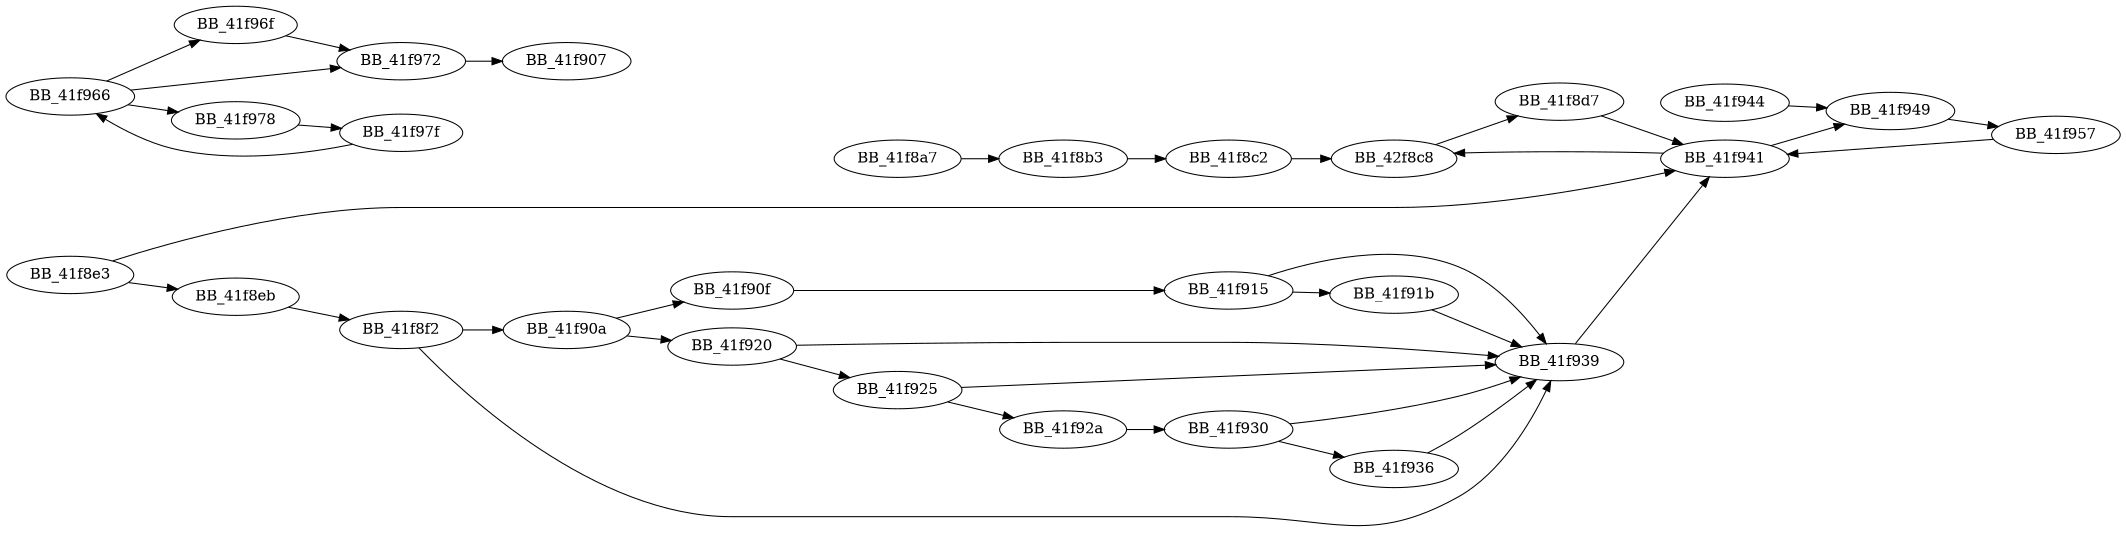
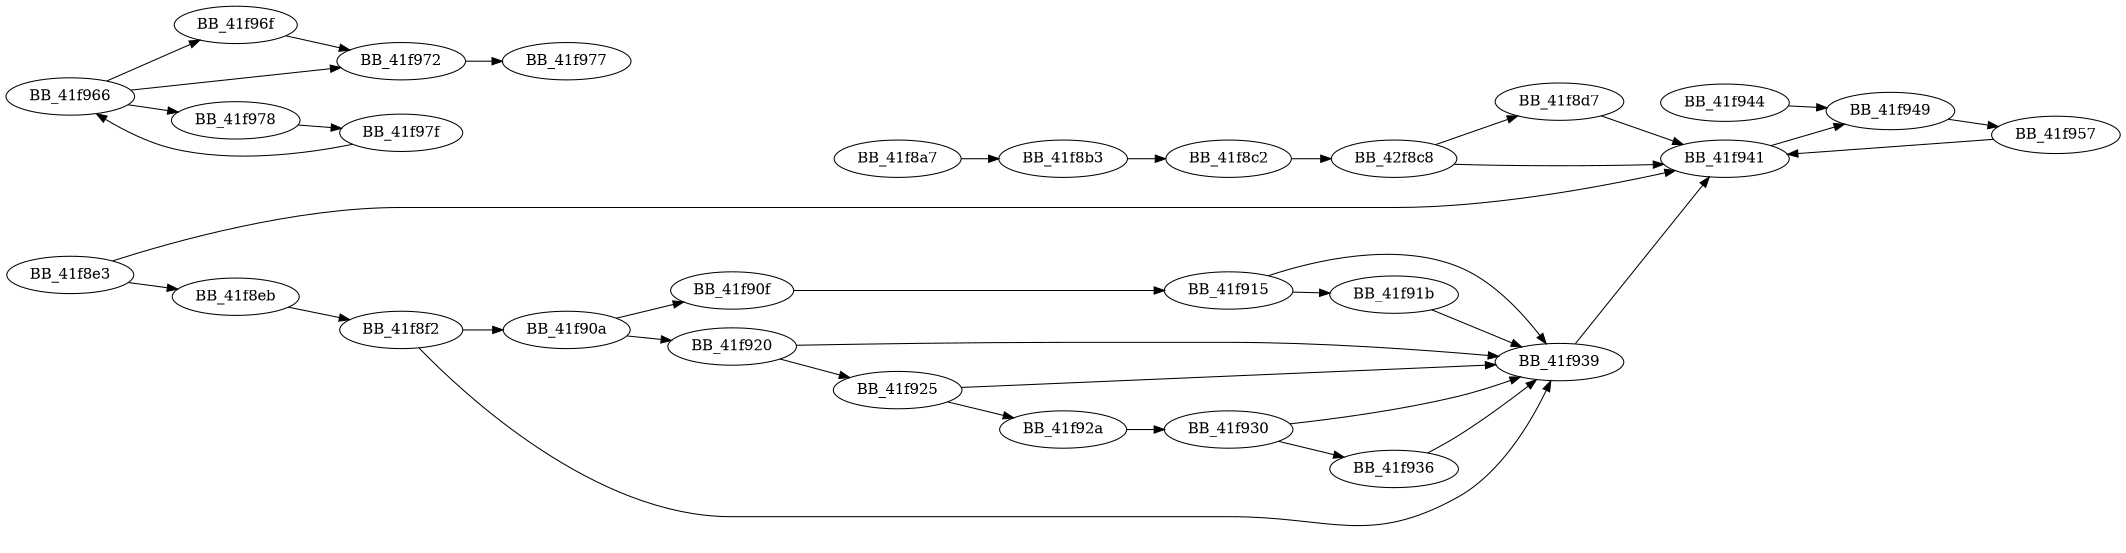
node "BB_41f907": label "BB_41f907" -> "BB_41f977"
edge "BB_41f941" -> "BB_42f8c8": reversed
